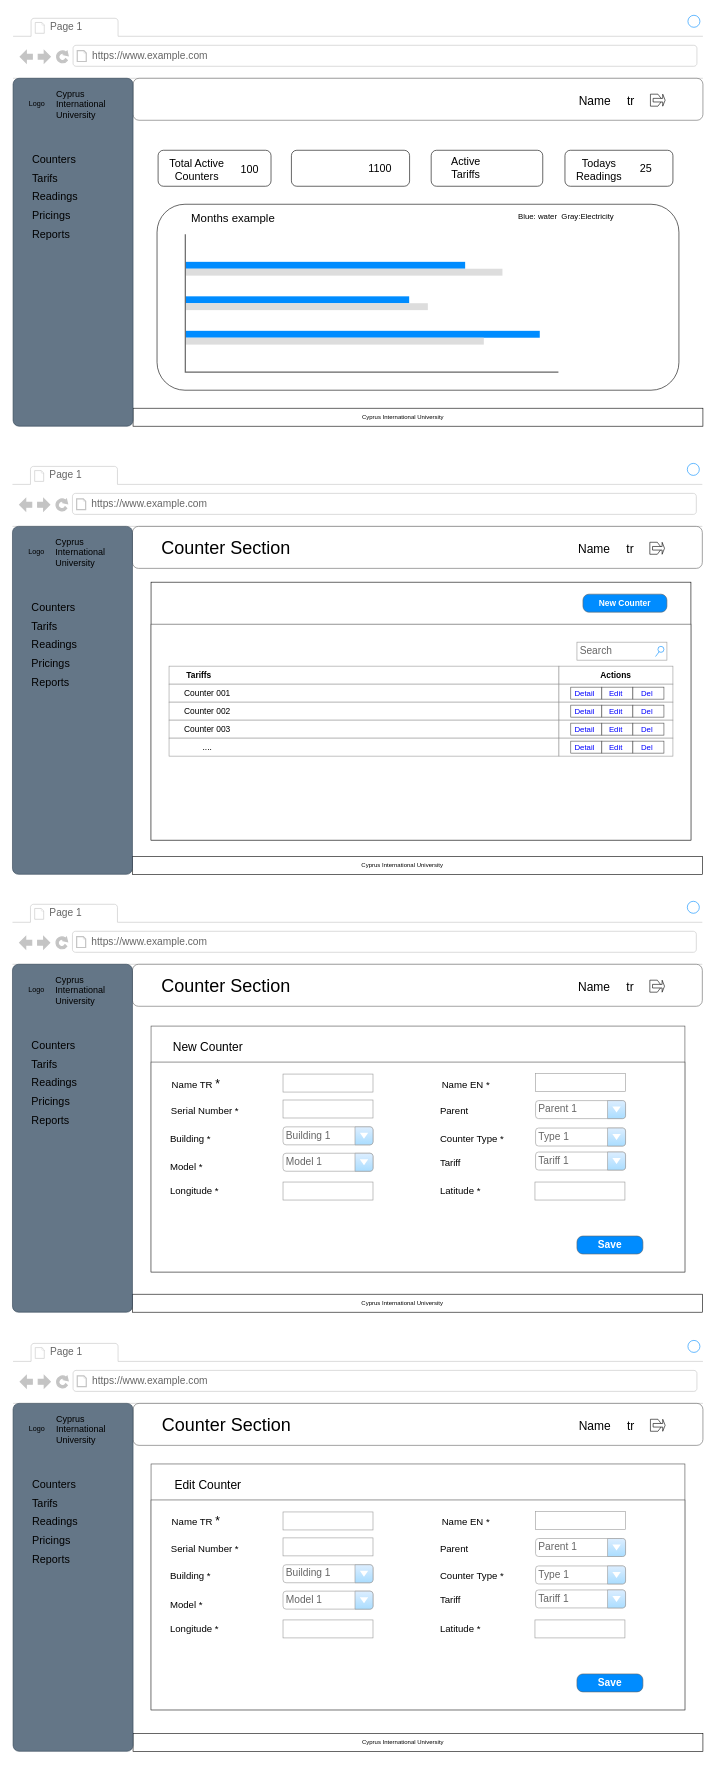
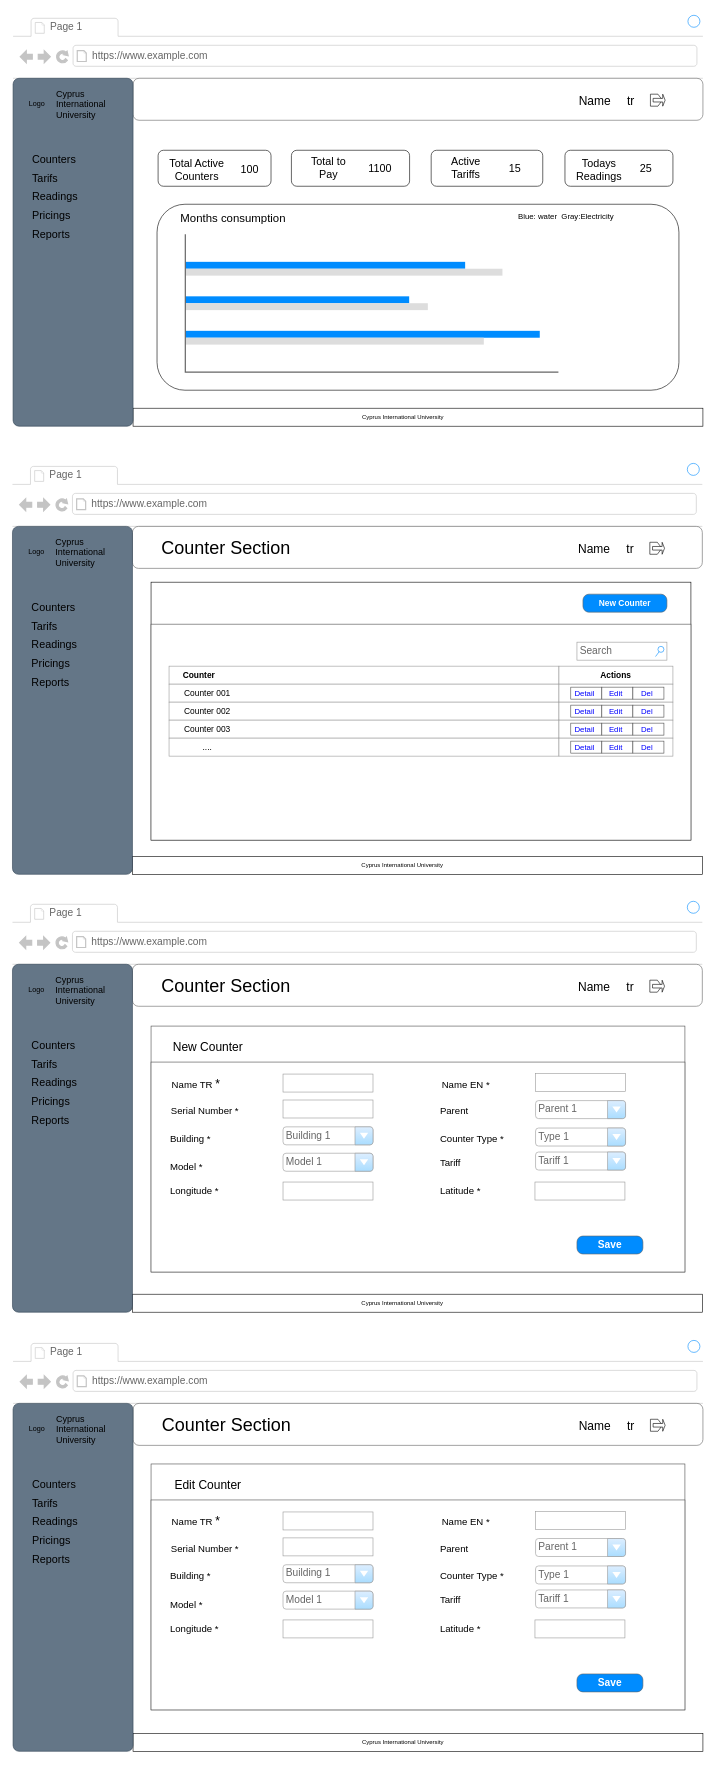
node "Total to Pay": added
node "15": added
node "Months example": label "Months example" -> "Months consumption"
node "Tariffs": label "Tariffs" -> "Counter"
